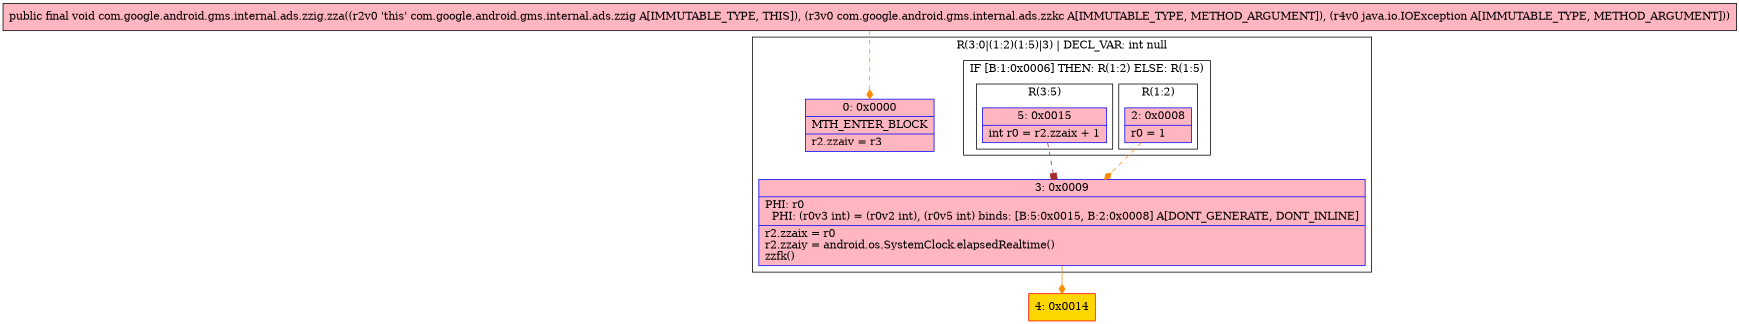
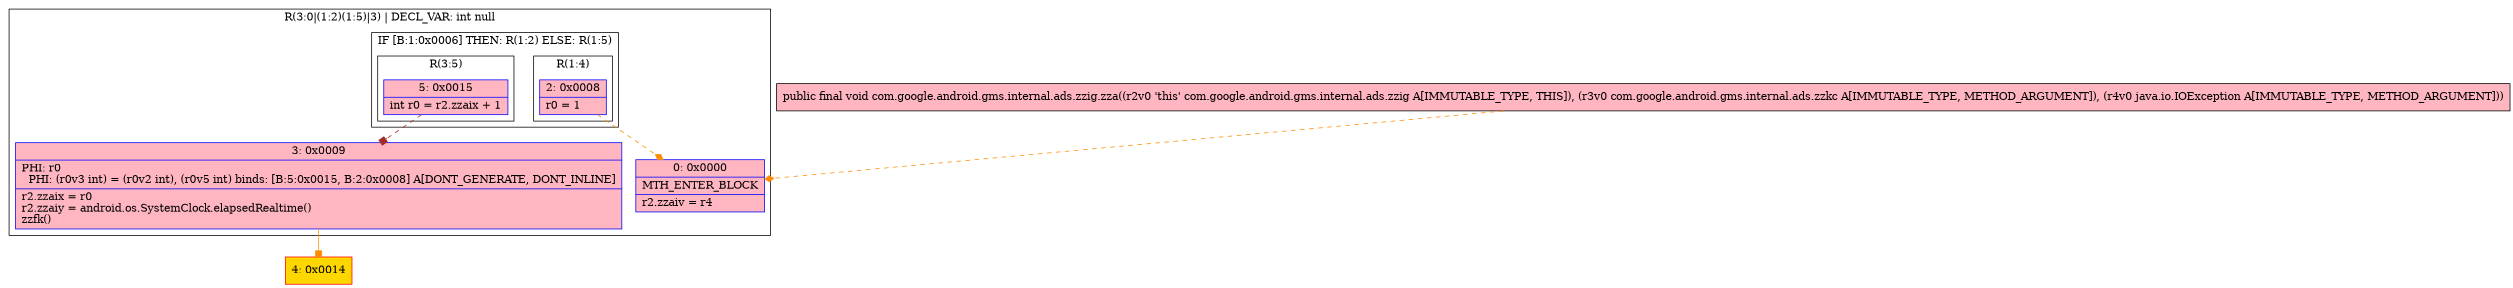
cluster "R(1:2)": label "R(1:2)" -> "R(1:4)"
node "0: 0x0000": text "r2.zzaiv = r3" -> "r2.zzaiv = r4"
edge "2: 0x0008" -> "3: 0x0009": now "2: 0x0008" -> "0: 0x0000"
edge "3: 0x0009" -> "4: 0x0014": arrowhead diamond -> box
